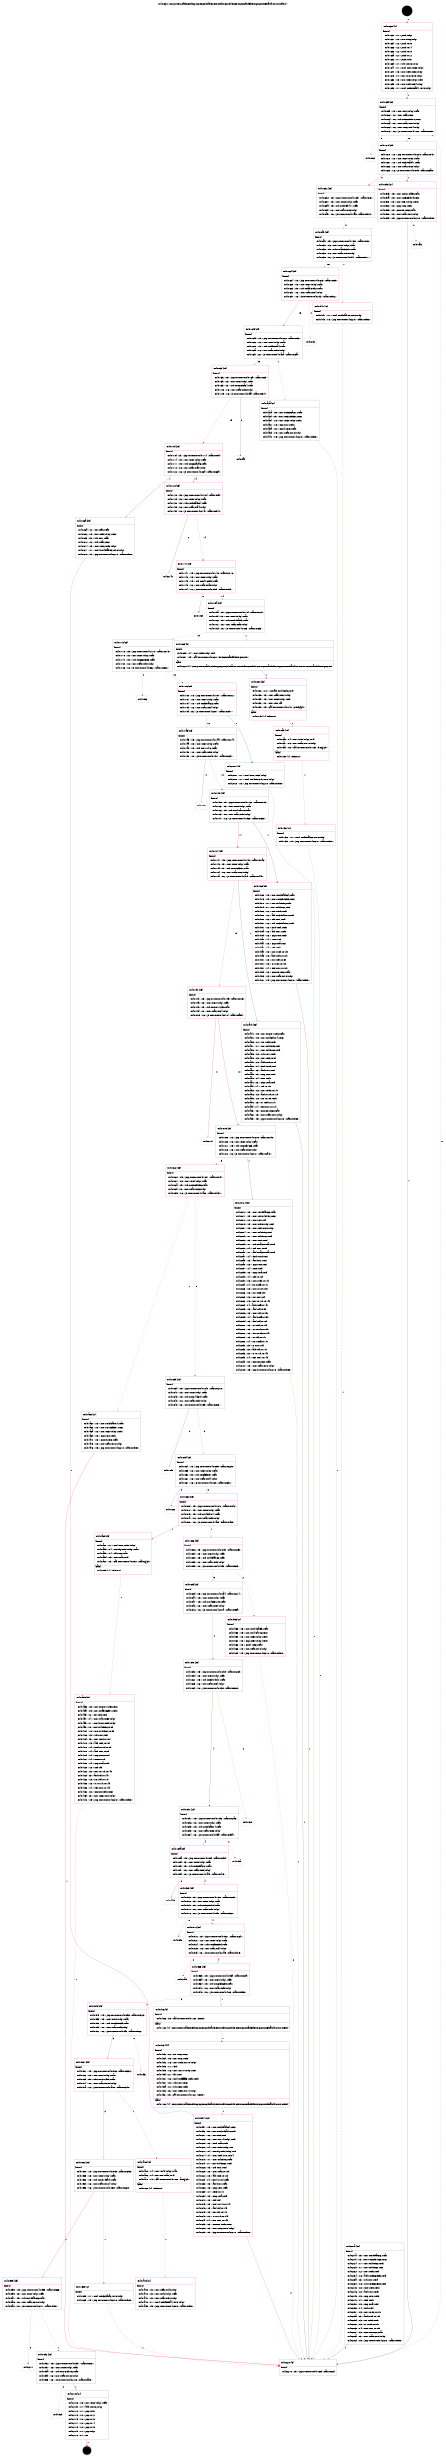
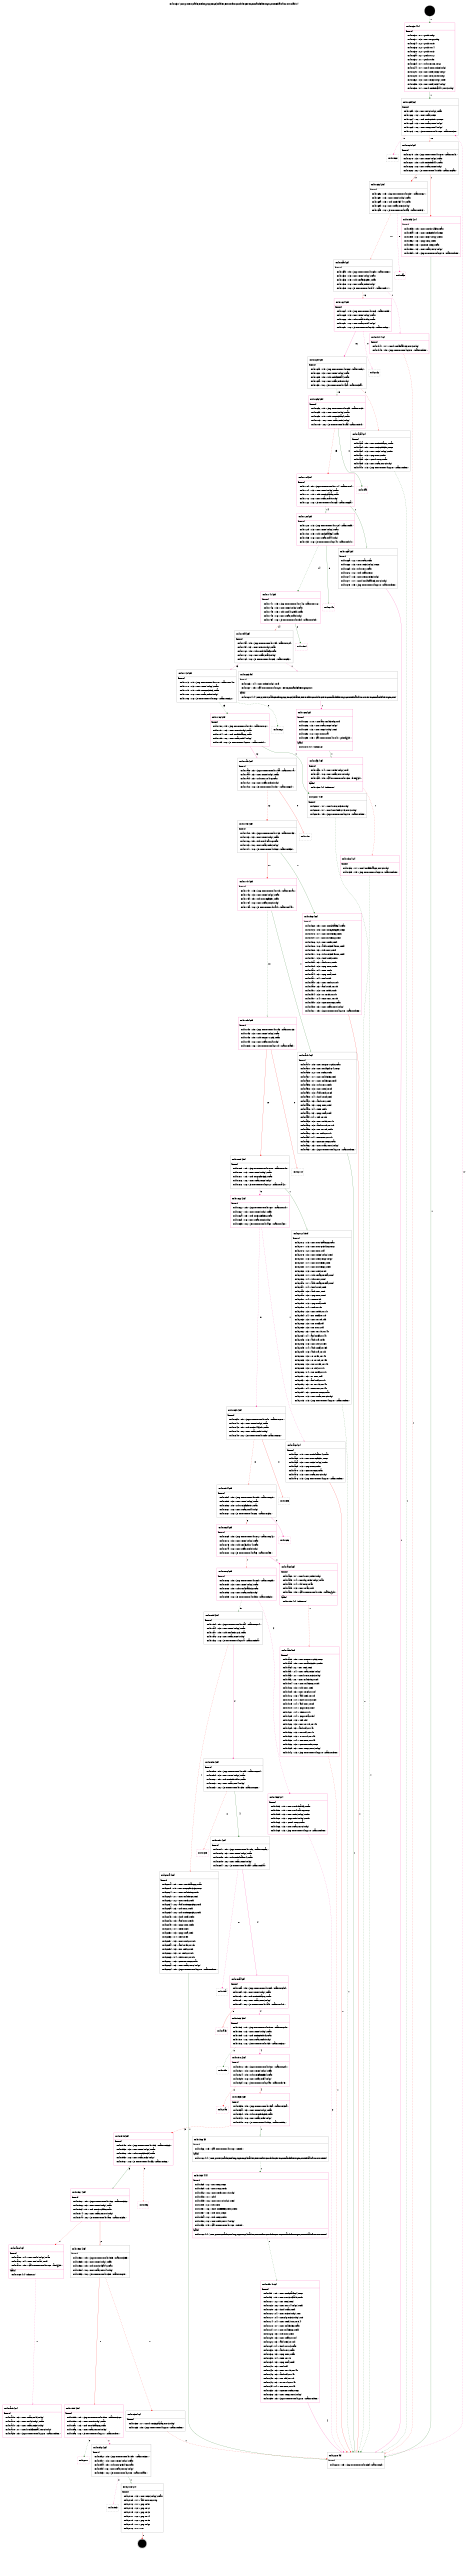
edge "0x4019d5 [27]" -> "0x401fa3": now "0x401692 [25]" -> "0x401fa3"
edge "0x401c6a [25]" -> "0x401bf7 [103]": now "0x401c6a [25]" -> "0x402218 [5]"
edge "0x40189f [25]" -> "0x40201a [88]": added, label "1"
